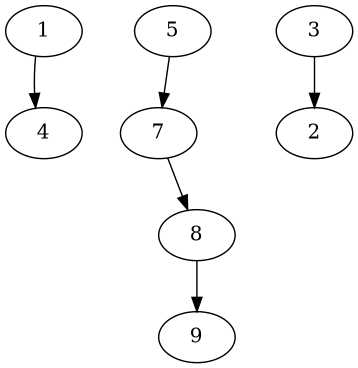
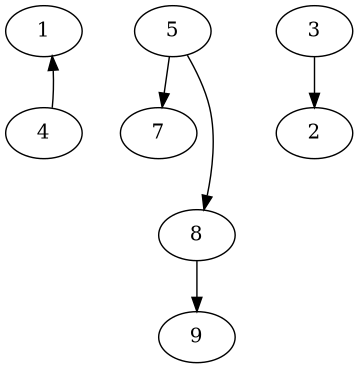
edge "1" -> "4": reversed
edge "7" -> "8": now "5" -> "8"
